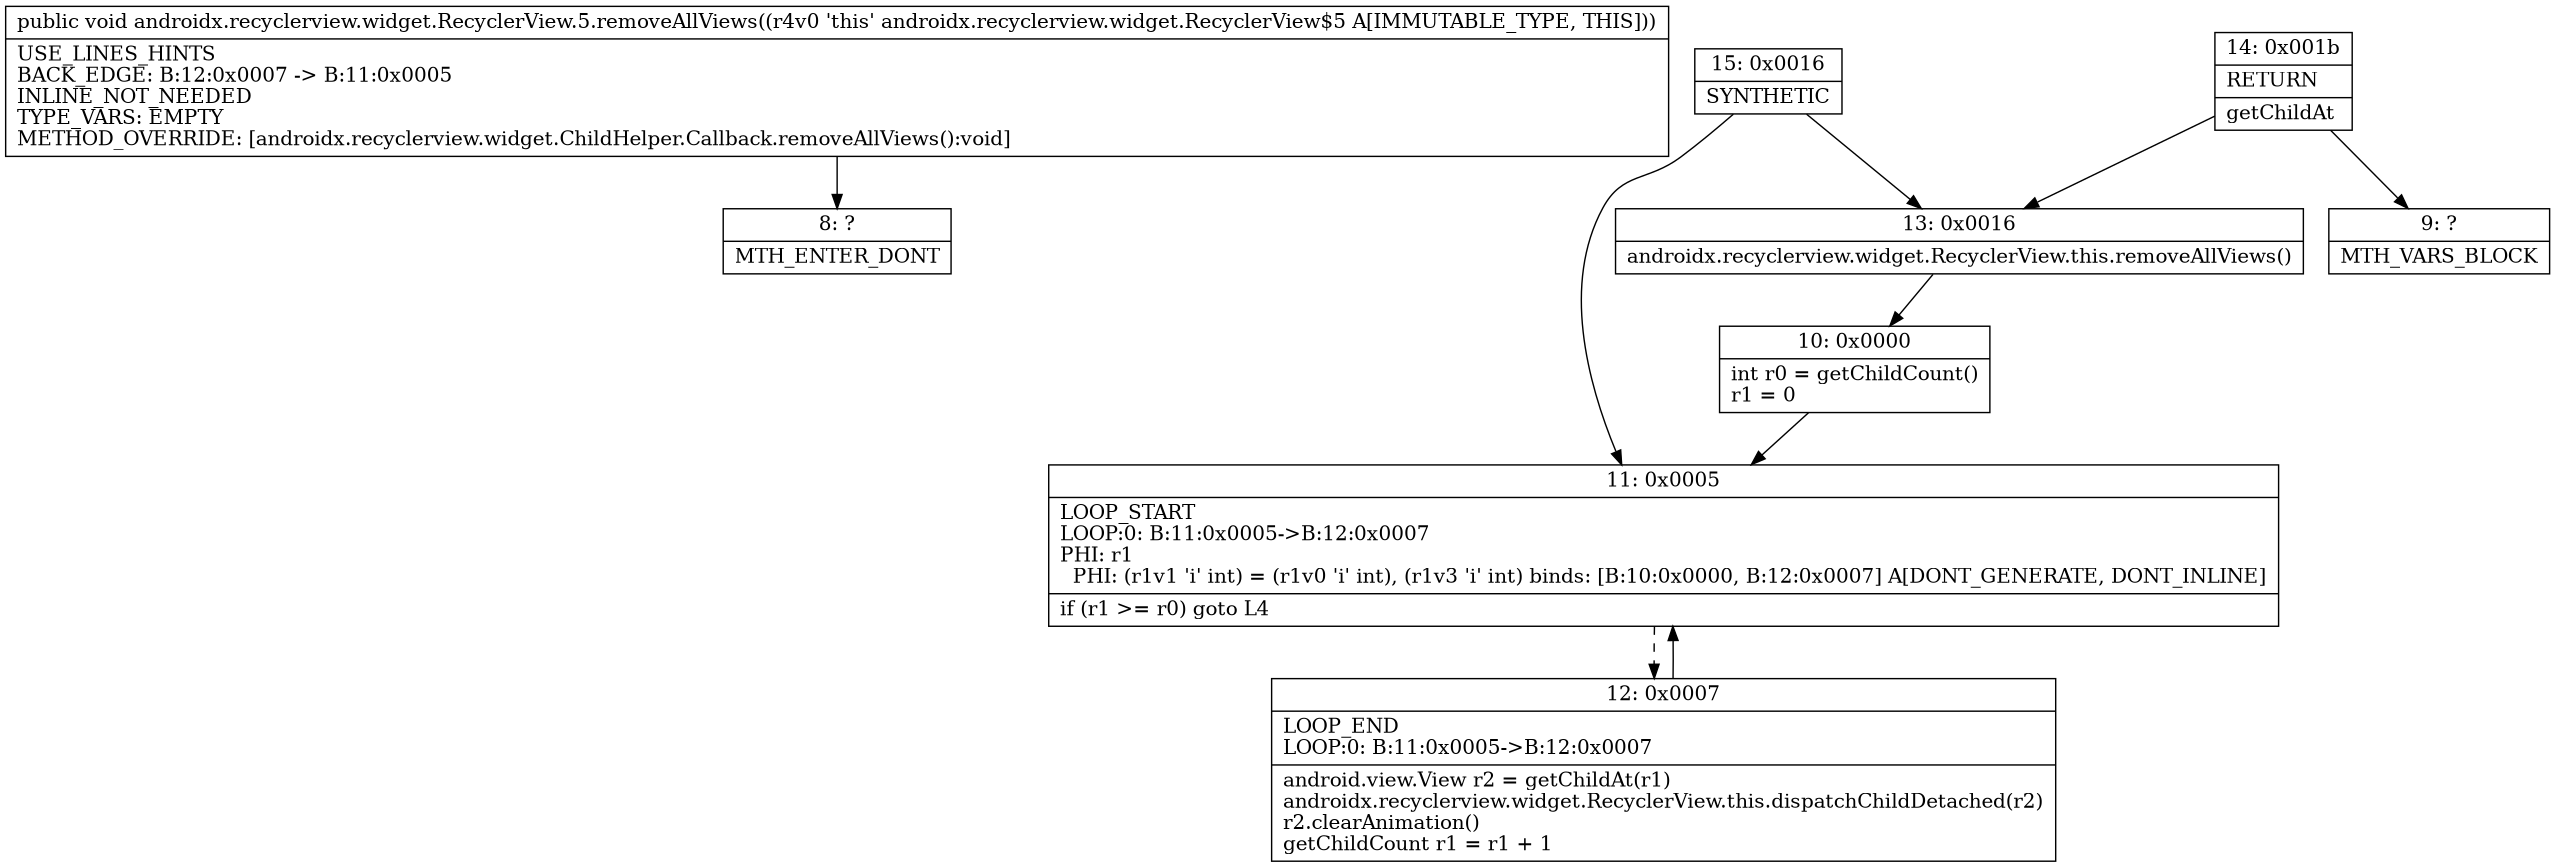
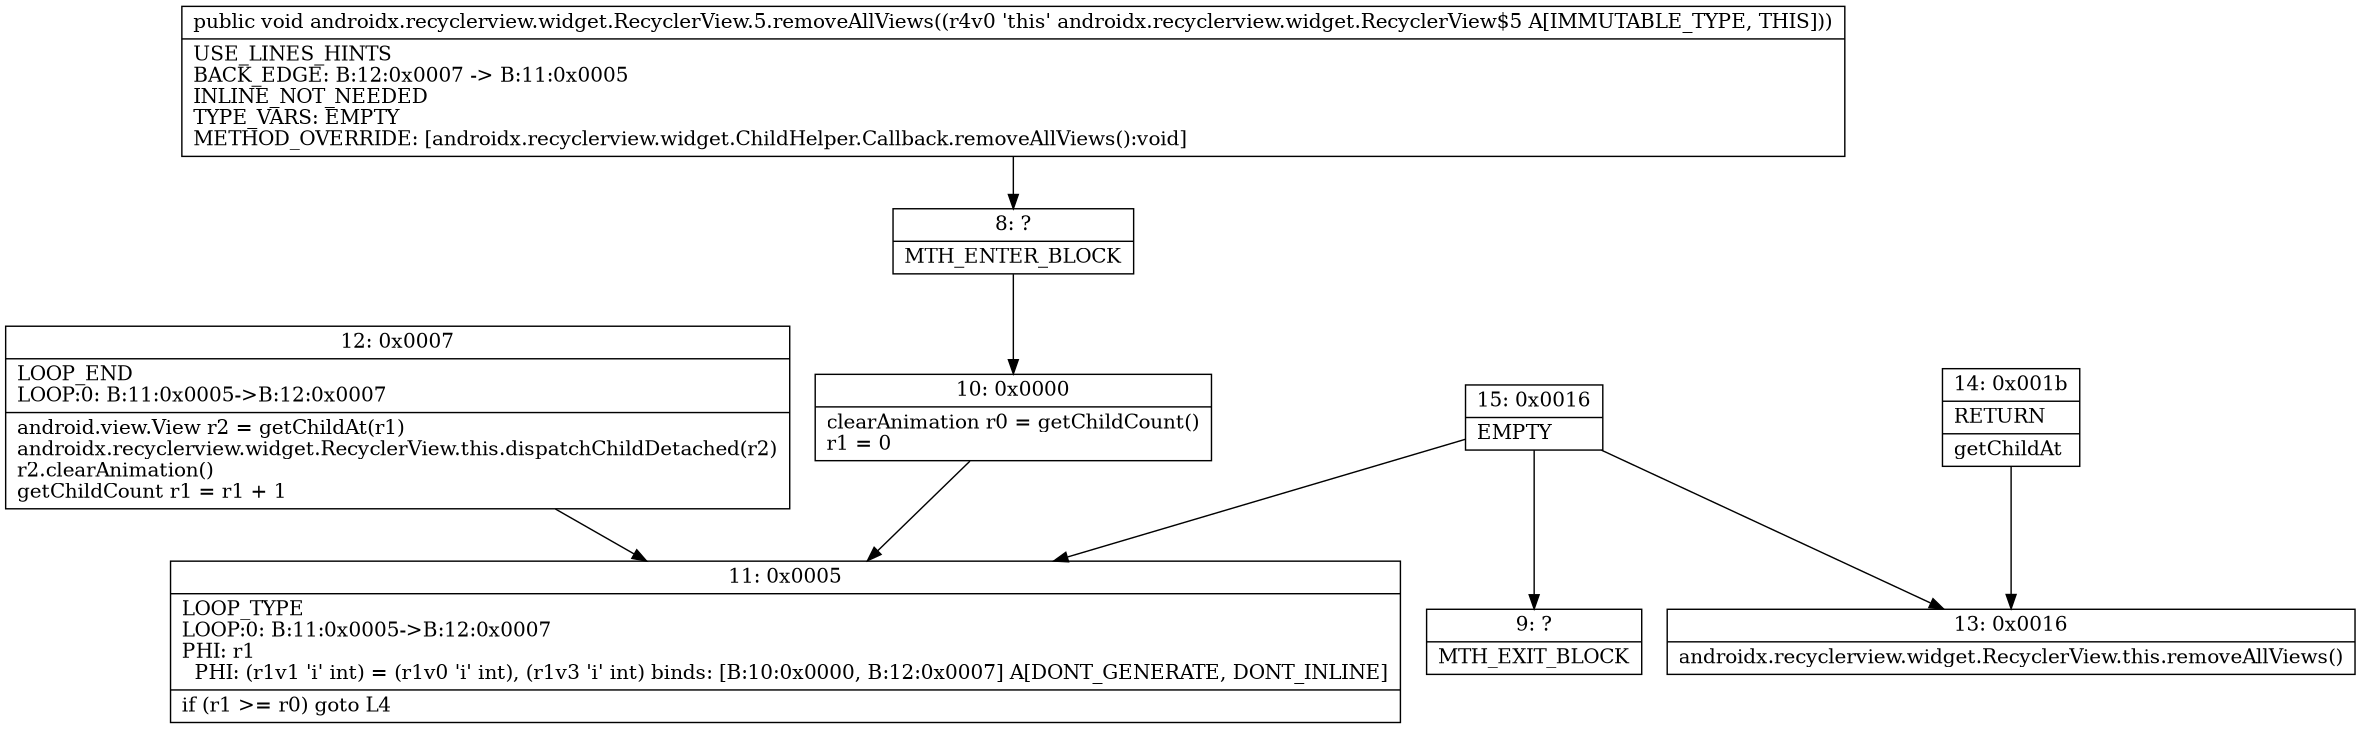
node "15: 0x0016": text "SYNTHETIC" -> "EMPTY"
edge "14: 0x001b" -> "9: ?": now "15: 0x0016" -> "9: ?"
node "8: ?": text "MTH_ENTER_DONT" -> "MTH_ENTER_BLOCK"
node "9: ?": text "MTH_VARS_BLOCK" -> "MTH_EXIT_BLOCK"
edge "13: 0x0016" -> "10: 0x0000": now "8: ?" -> "10: 0x0000"
node "10: 0x0000": text "int r0 = getChildCount()" -> "clearAnimation r0 = getChildCount()"
node "11: 0x0005": text "LOOP_START" -> "LOOP_TYPE"
edge "11: 0x0005" -> "12: 0x0007": removed
